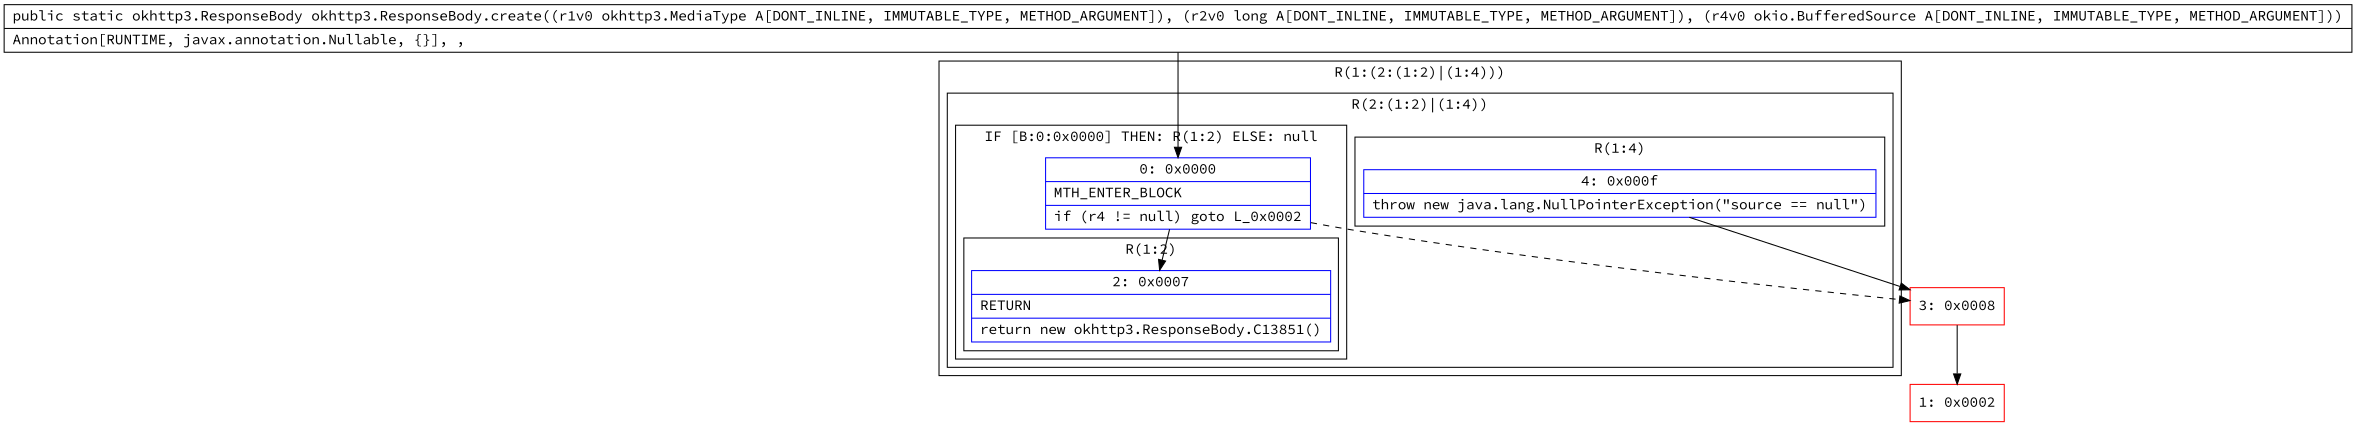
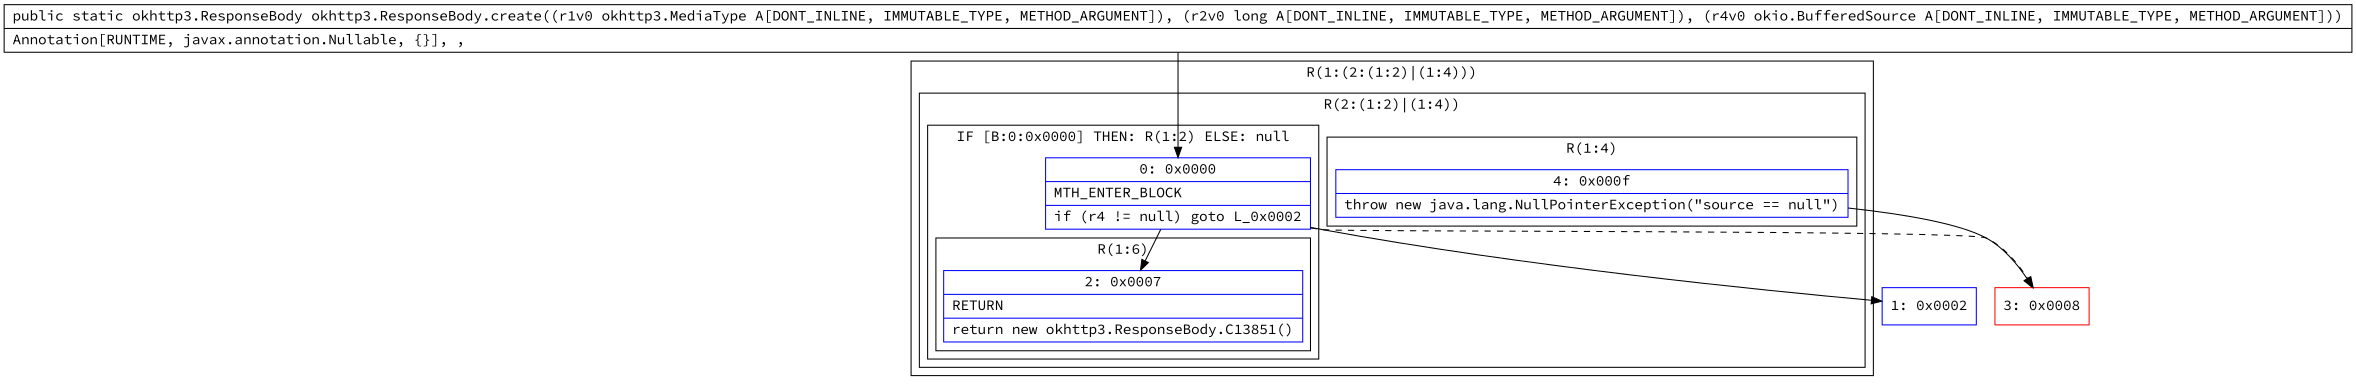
cluster "R(1:2)": label "R(1:2)" -> "R(1:6)"
edge "3: 0x0008" -> "1: 0x0002": now "0: 0x0000" -> "1: 0x0002"
node "1: 0x0002": color red -> blue
